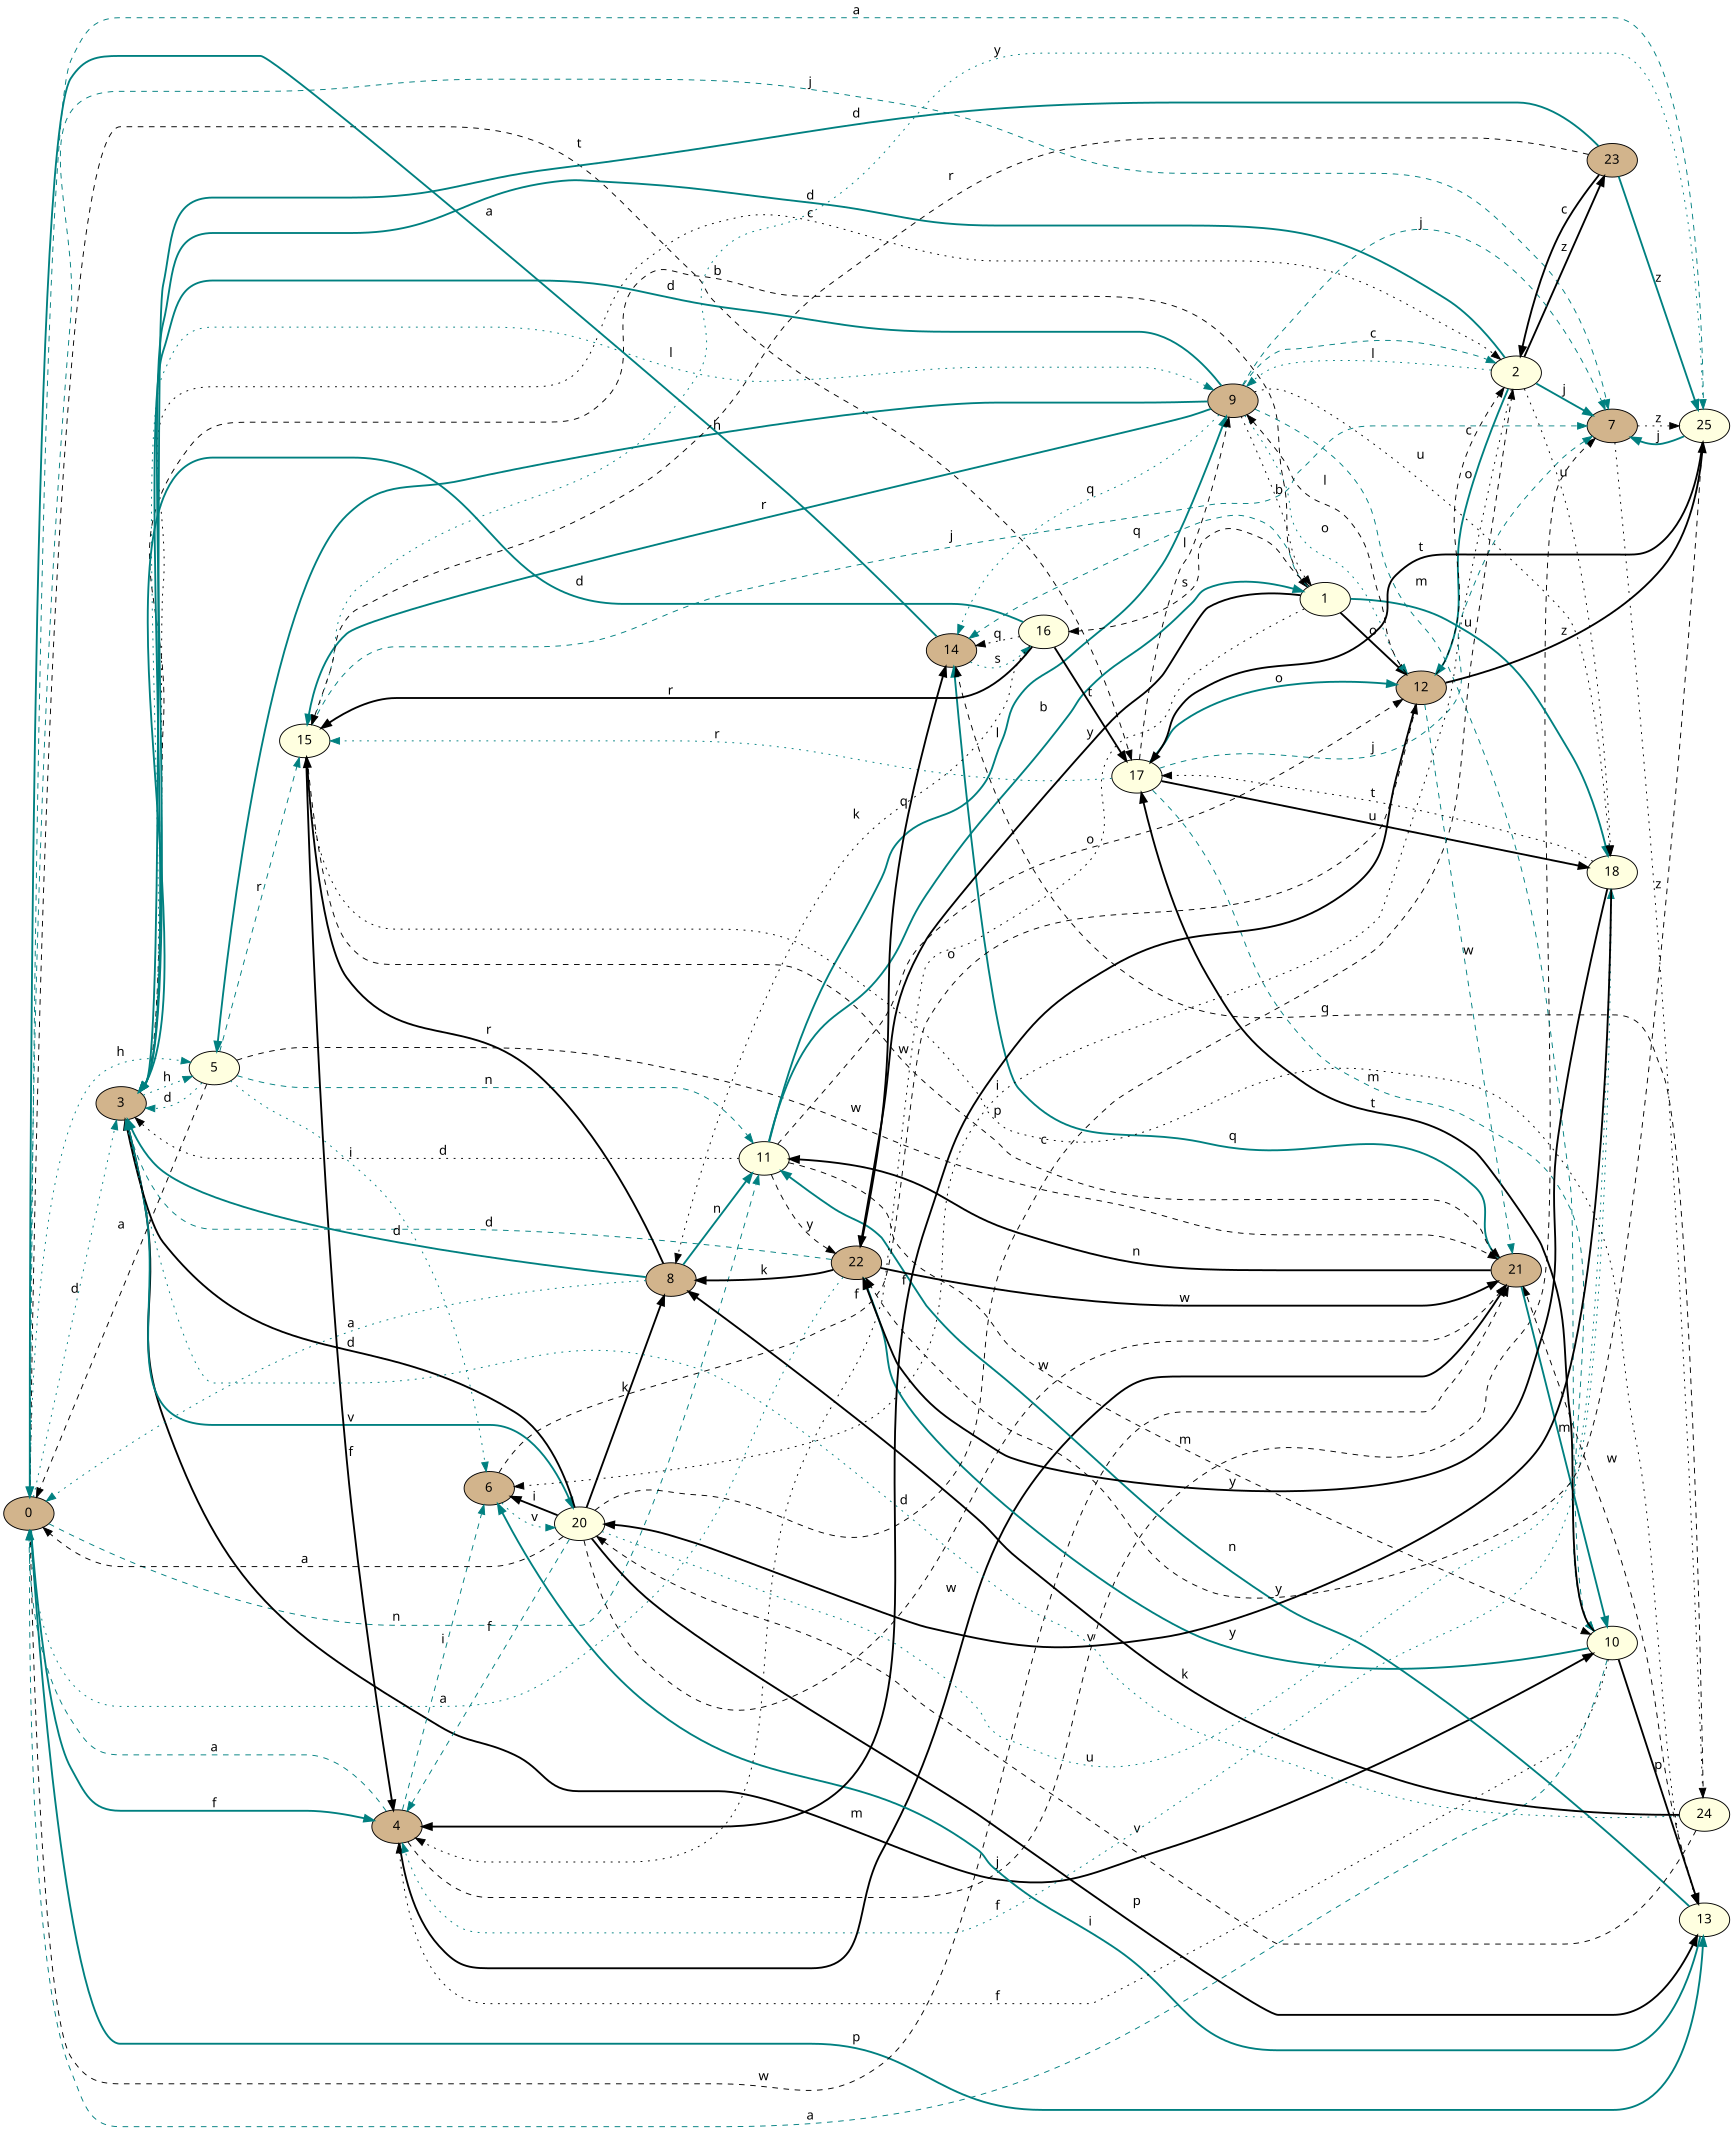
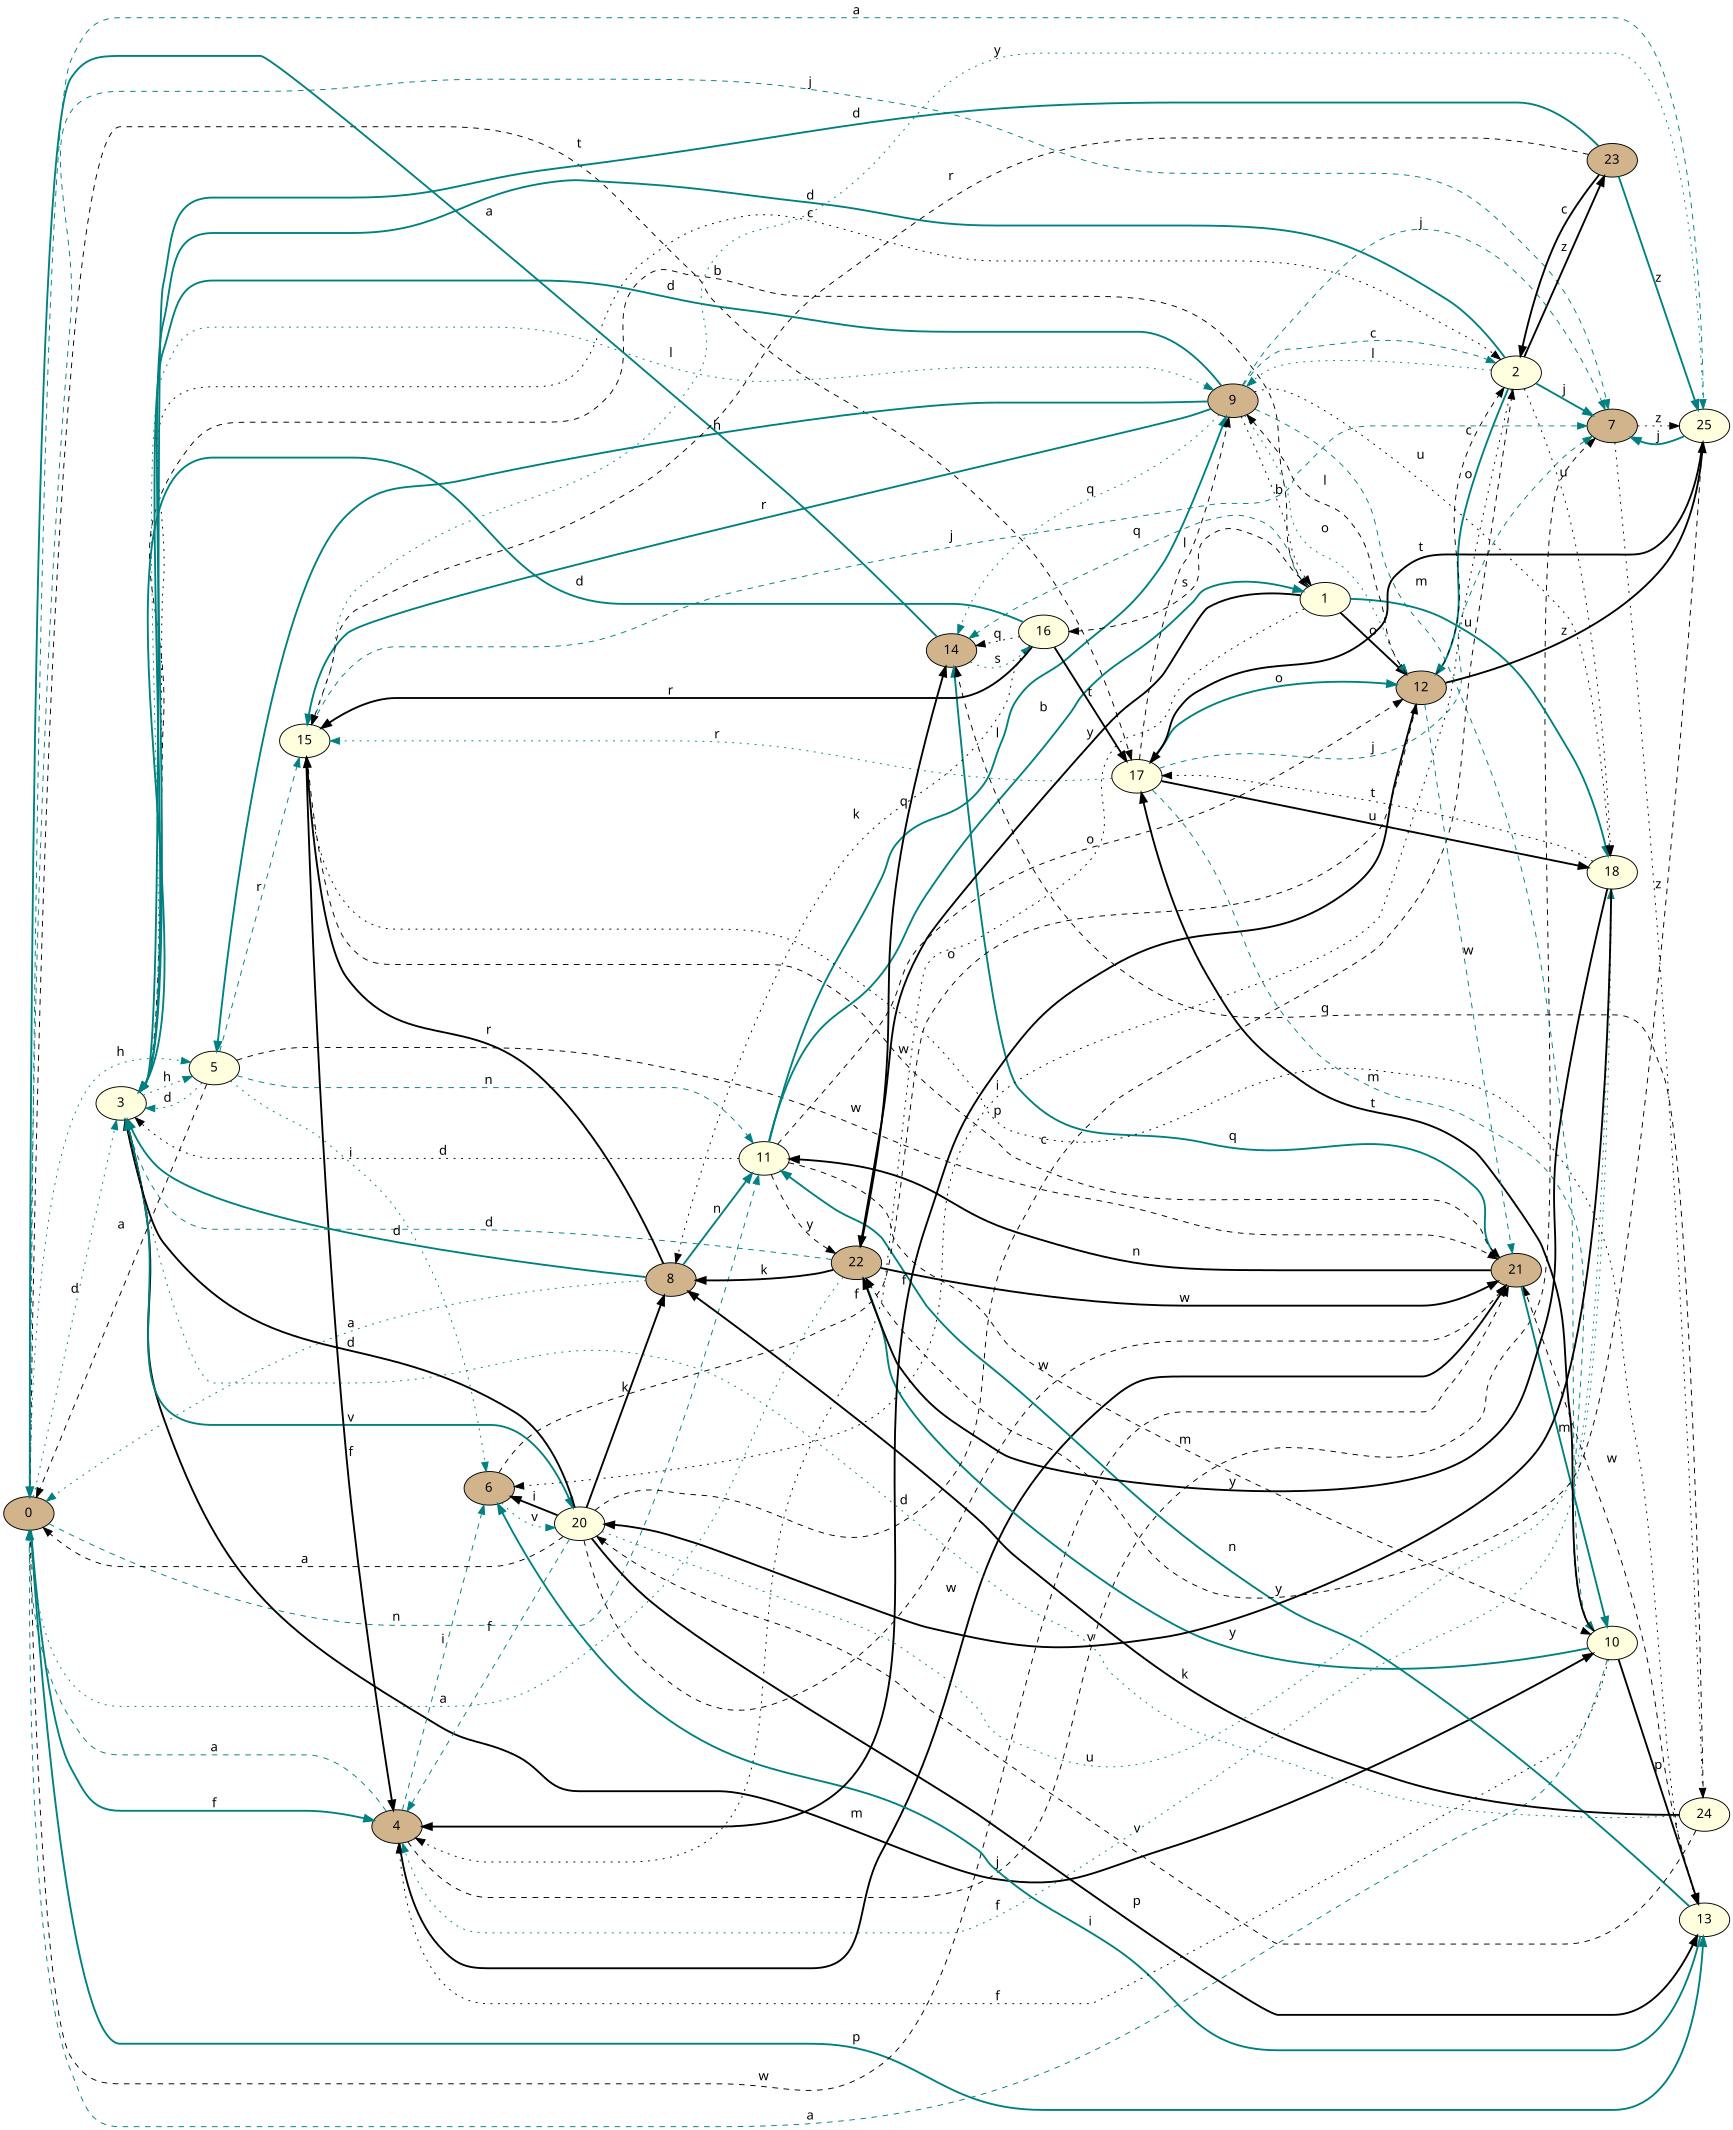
node "3": fillcolor tan -> lightyellow
